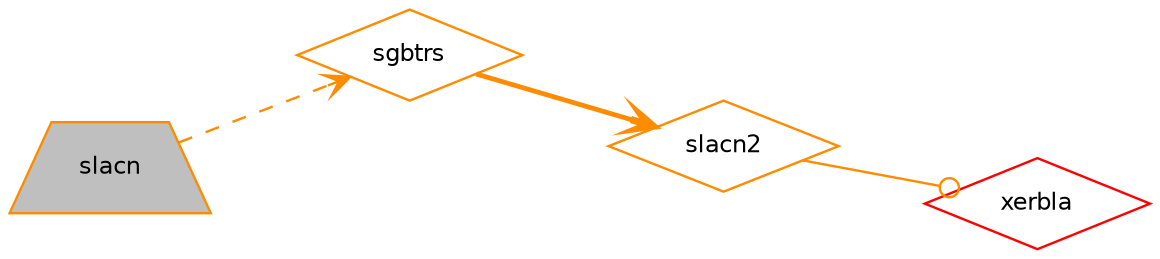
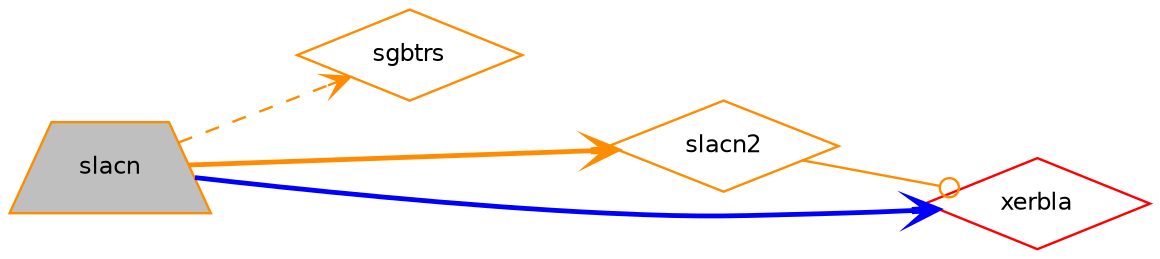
edge "sgbtrs" -> "slacn2": now "slacn" -> "slacn2"
edge "slacn" -> "xerbla": added
